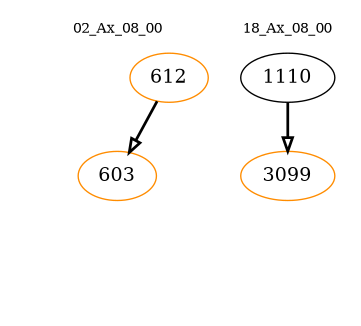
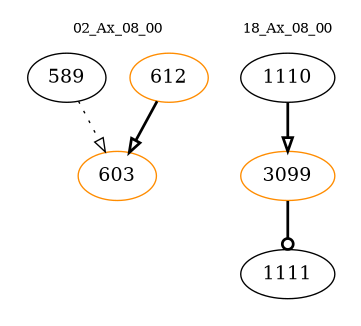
node "589": added
node "1111": added
